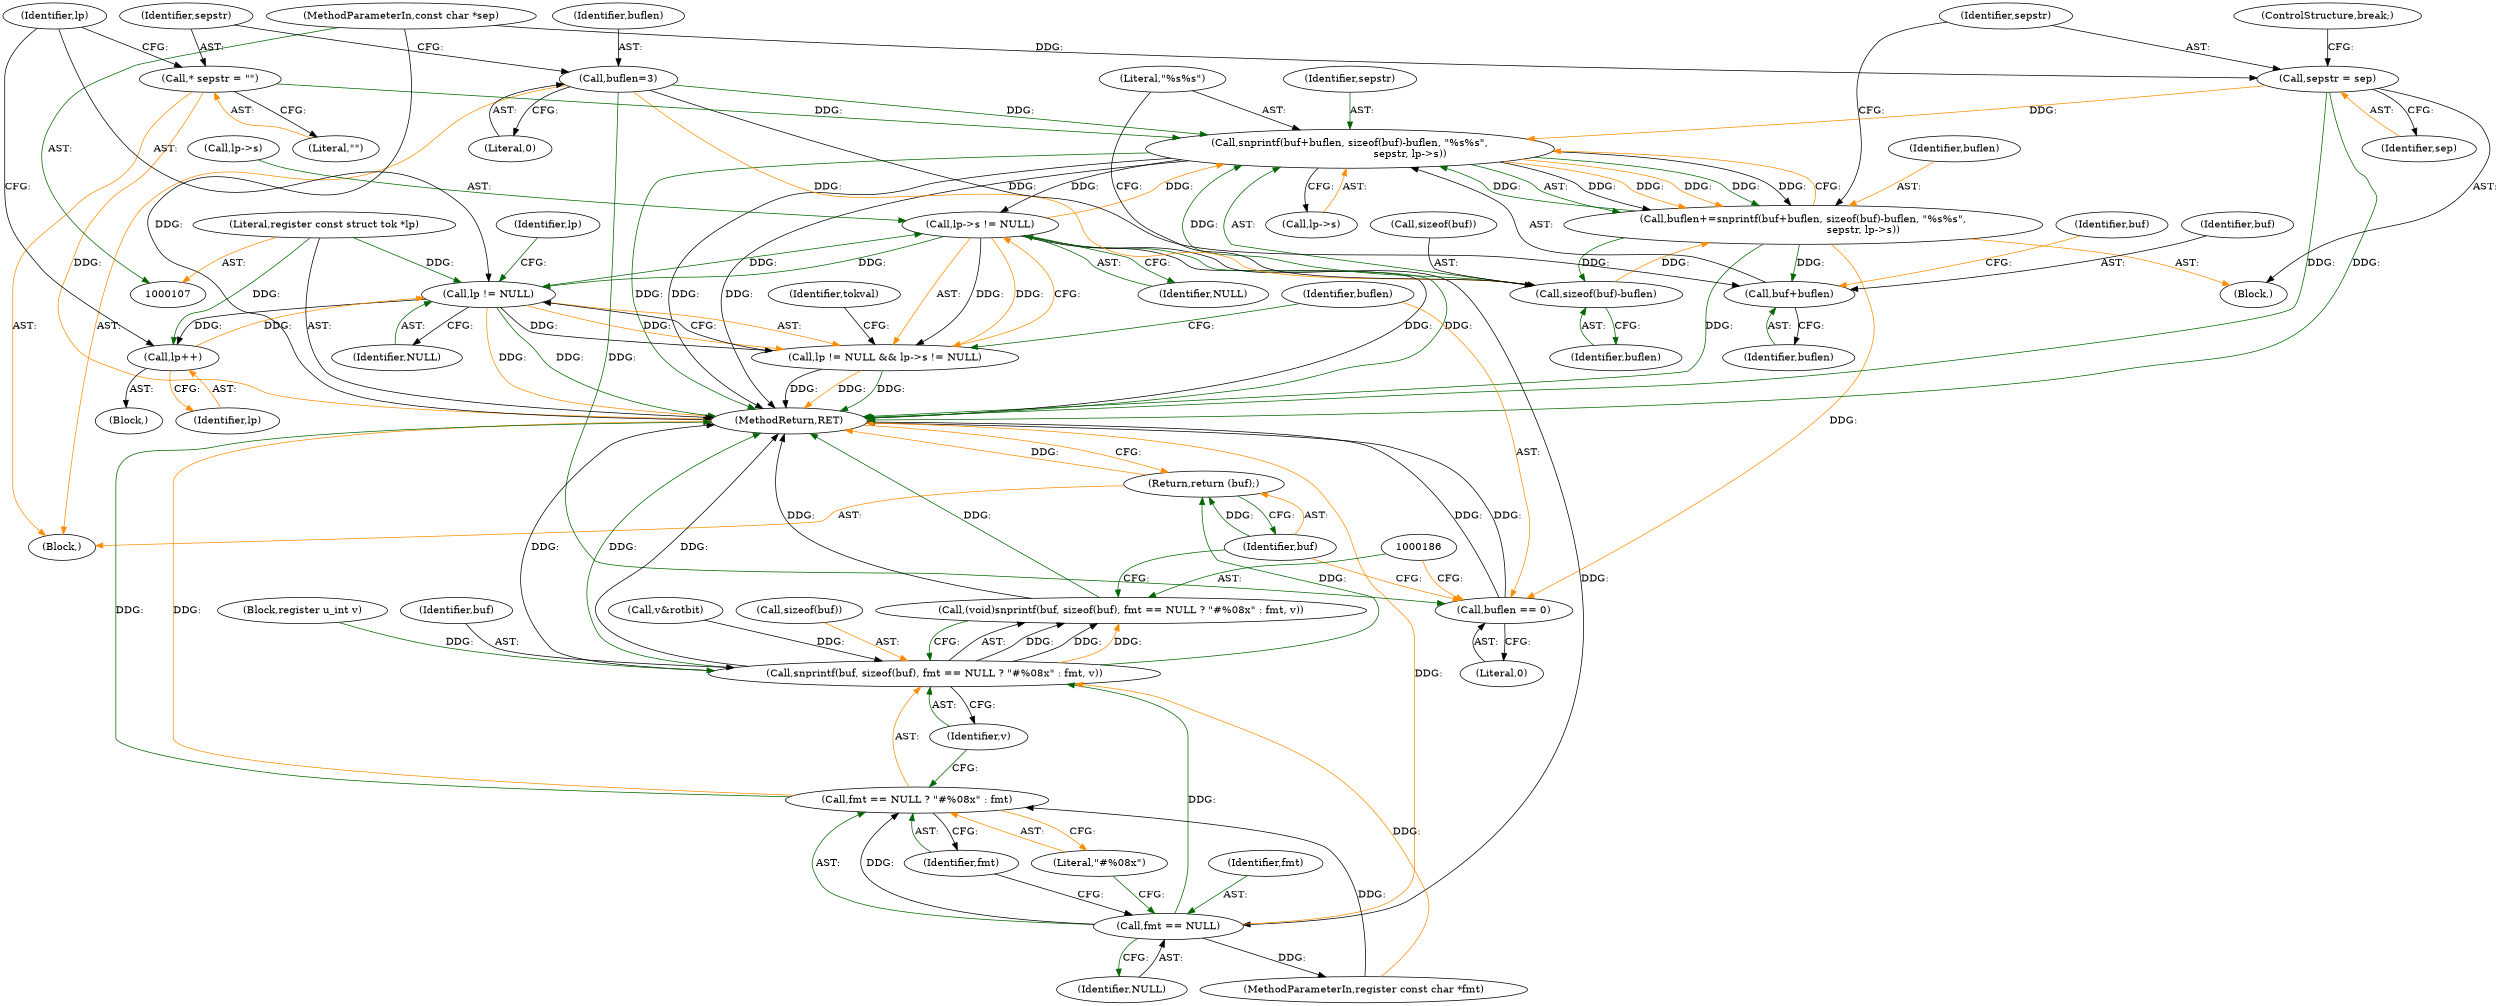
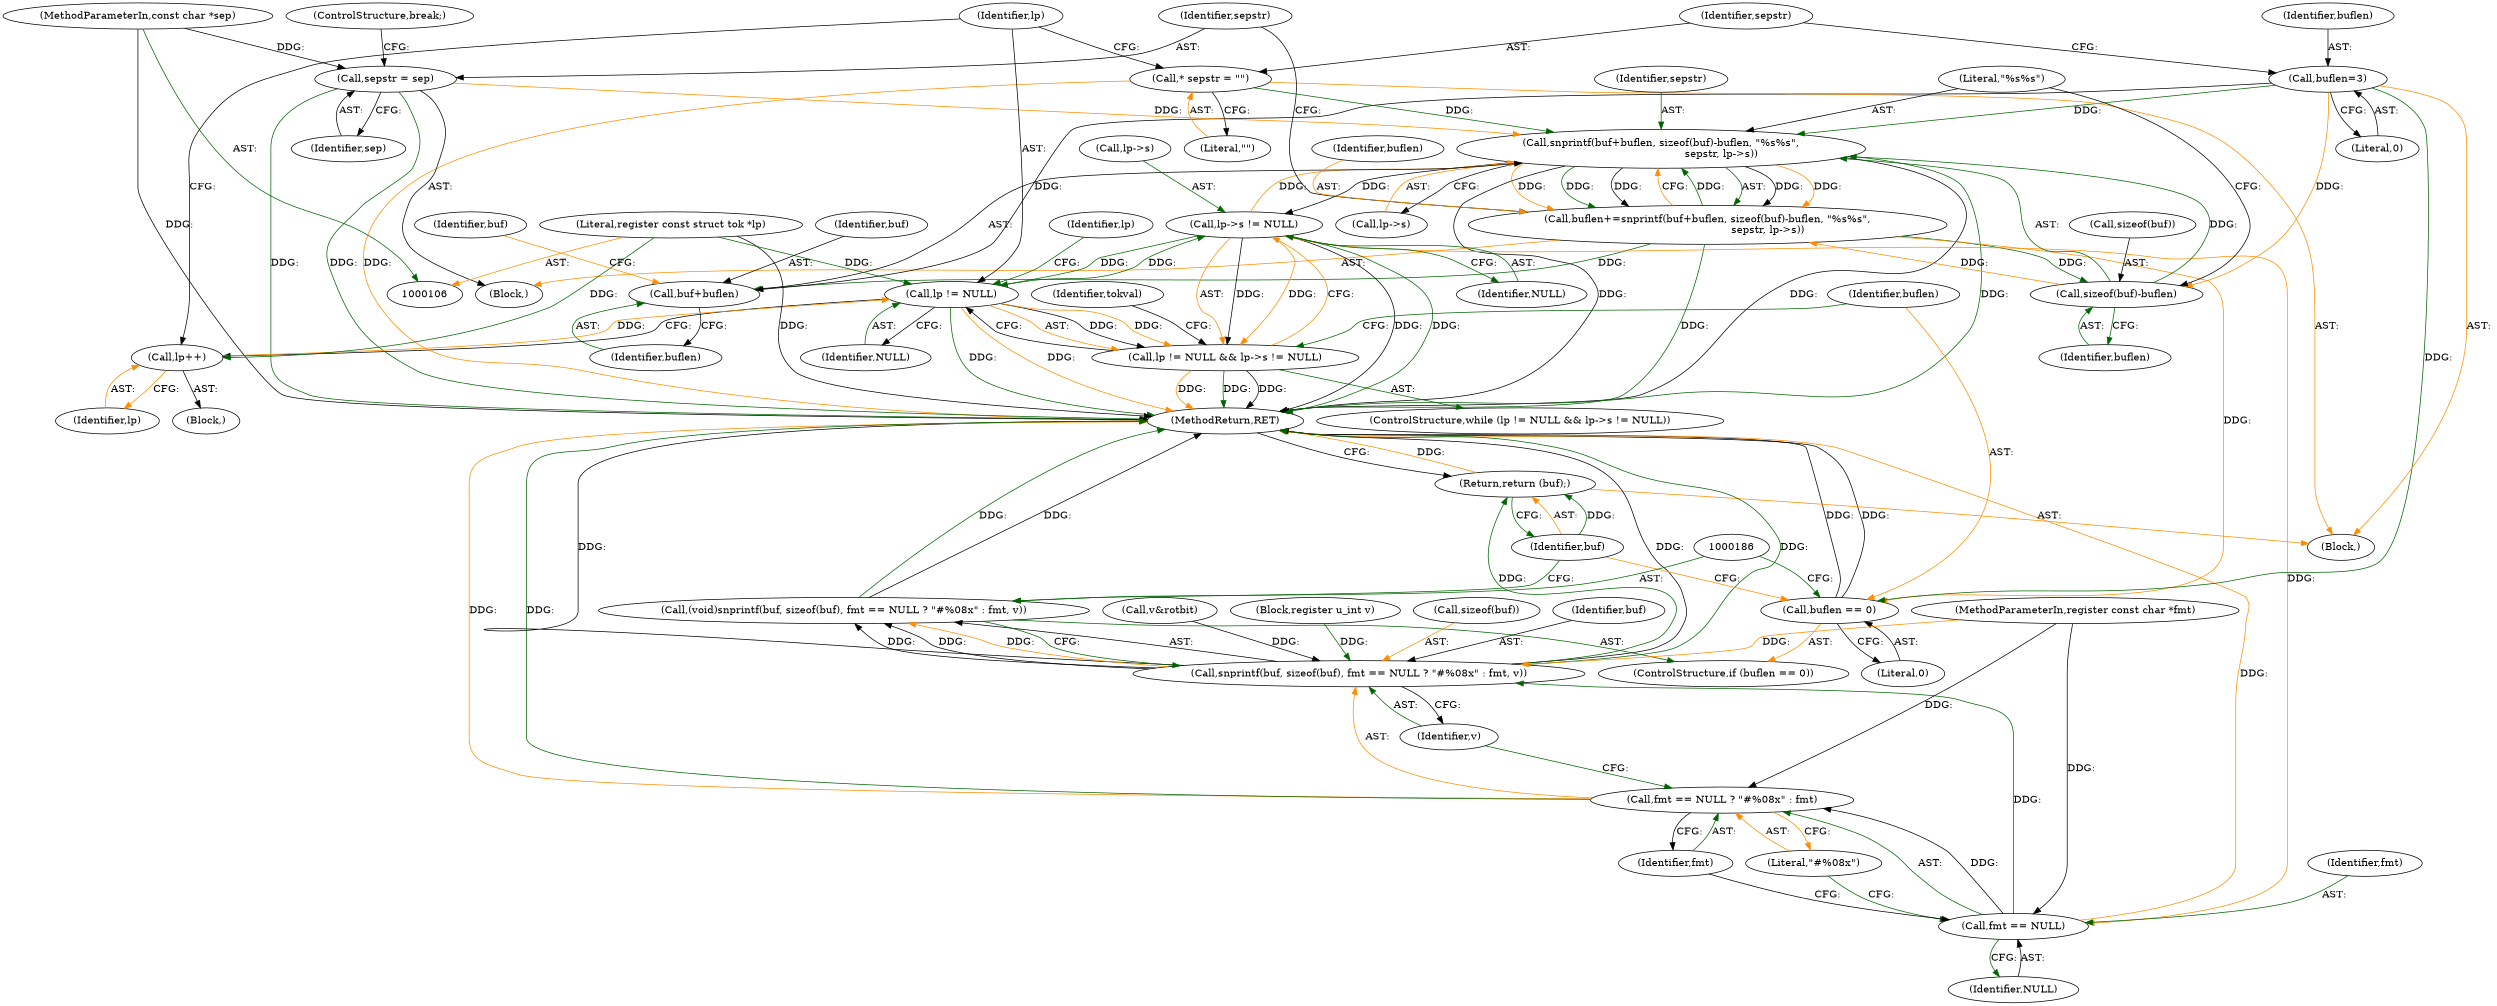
edge "(Identifier,sep)" -> "(Call,sepstr = sep)": color darkorange -> black
node "1000107": label "1000107" -> "1000106"
edge "(Call,lp != NULL)" -> "(Call,lp++)": label "DDG: " -> "CFG: "
edge "(Literal,register const struct tok *lp)" -> "(MethodReturn,RET)": label "AST: " -> "DDG: "
node "(ControlStructure,while (lp != NULL && lp->s != NULL))": added
edge "(MethodReturn,RET)" -> "(Return,return (buf);)": color darkorange -> black
edge "(Call,lp->s != NULL)" -> "(Call,fmt == NULL)": color black -> darkorange
edge "1000186" -> "(Call,buflen == 0)": color darkorange -> darkgreen
node "(ControlStructure,if (buflen == 0))": added
edge "(Call,fmt == NULL)" -> "(MethodParameterIn,register const char *fmt)": reversed
